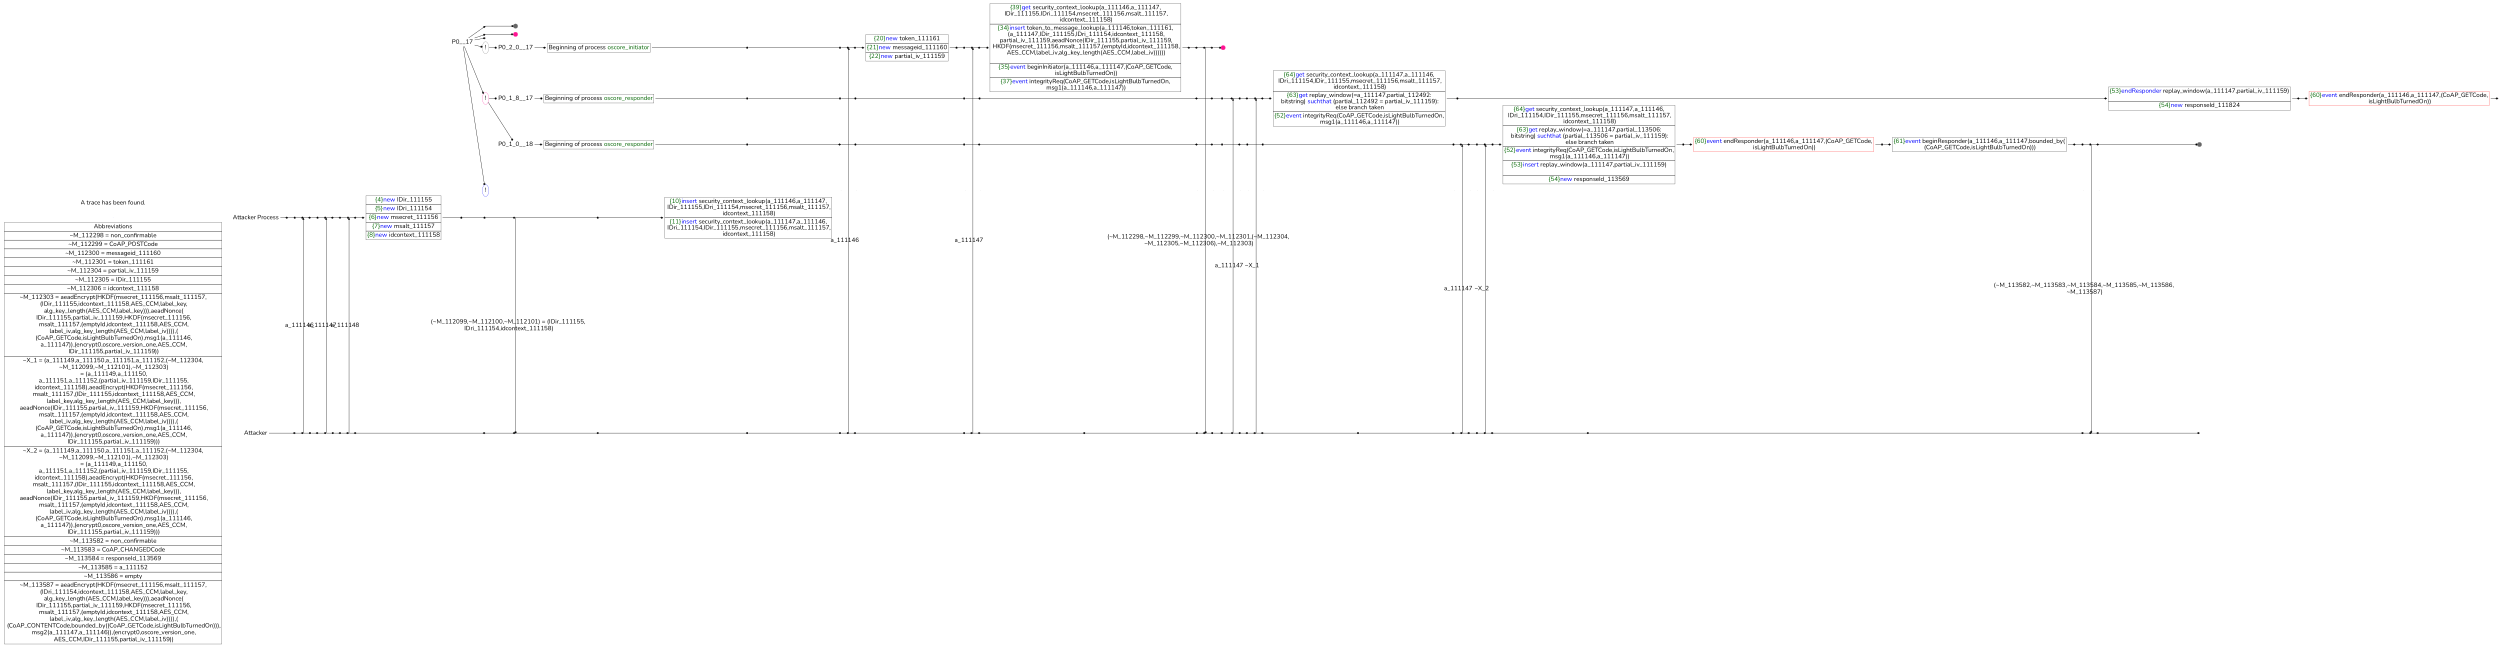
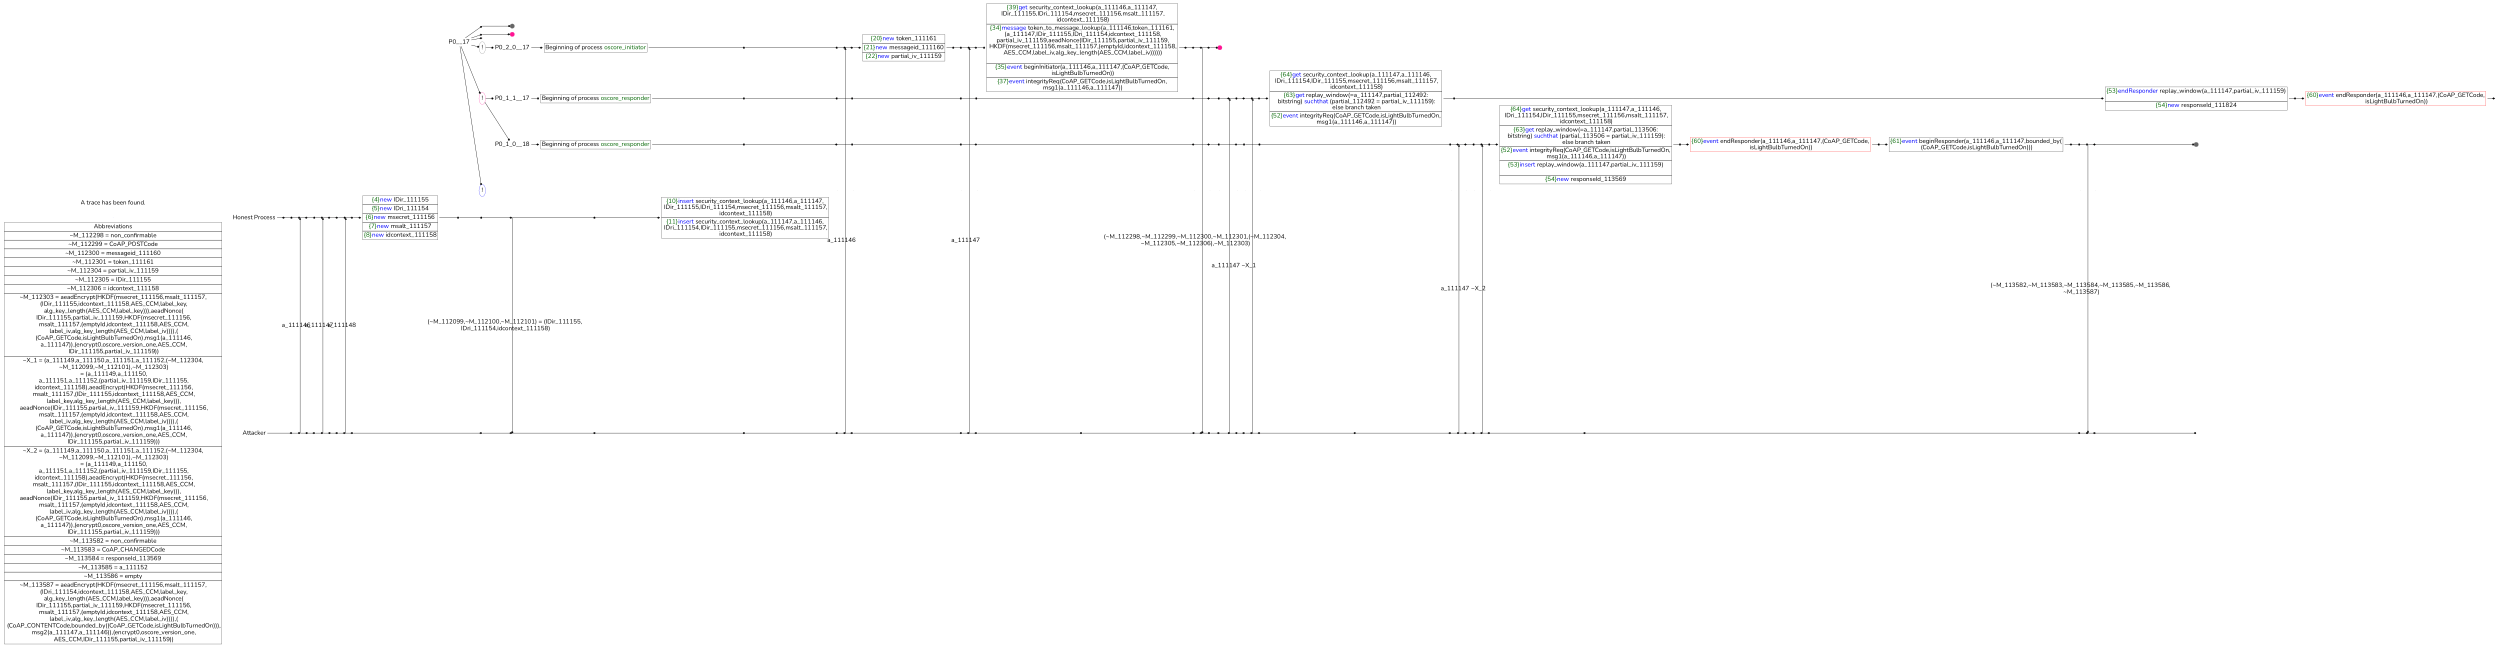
node "{39}": text "insert" -> "message"
node "P0_1_8__17": label "P0_1_8__17" -> "P0_1_1__17"
node "Attacker Process": label "Attacker Process" -> "Honest Process"
